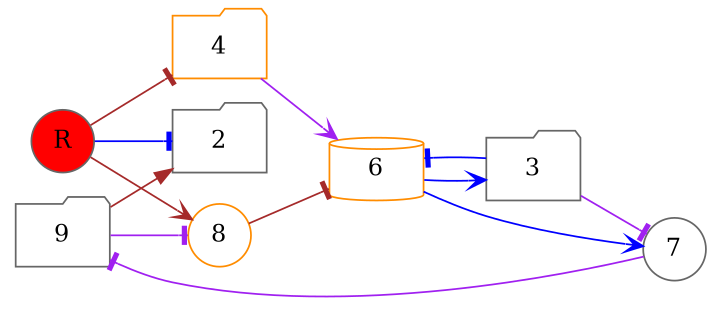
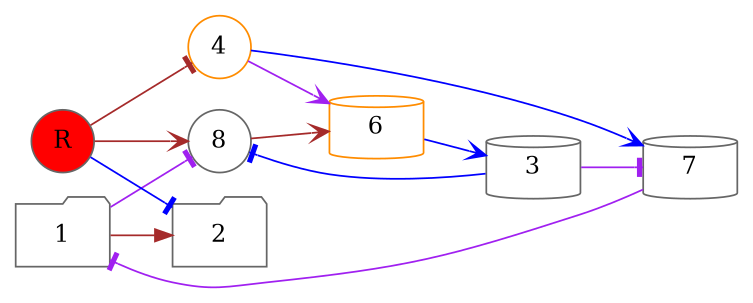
node "4": shape folder -> circle
edge "3" -> "6": now "3" -> "8"
node "3": shape folder -> cylinder
edge "8" -> "6": arrowhead tee -> vee
edge "6" -> "7": now "4" -> "7"
node "9": label "9" -> "1"
node "8": color darkorange -> gray40
node "7": shape circle -> cylinder
